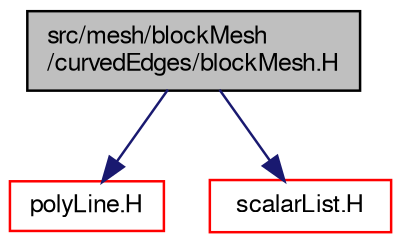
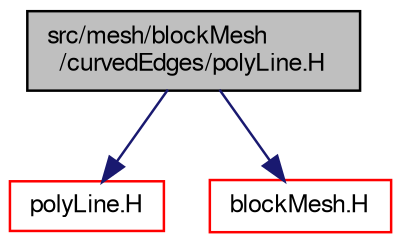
node "src/mesh/blockMesh /curvedEdges/blockMesh.H": label "src/mesh/blockMesh /curvedEdges/blockMesh.H" -> "src/mesh/blockMesh /curvedEdges/polyLine.H"
node "scalarList.H": label "scalarList.H" -> "blockMesh.H"
